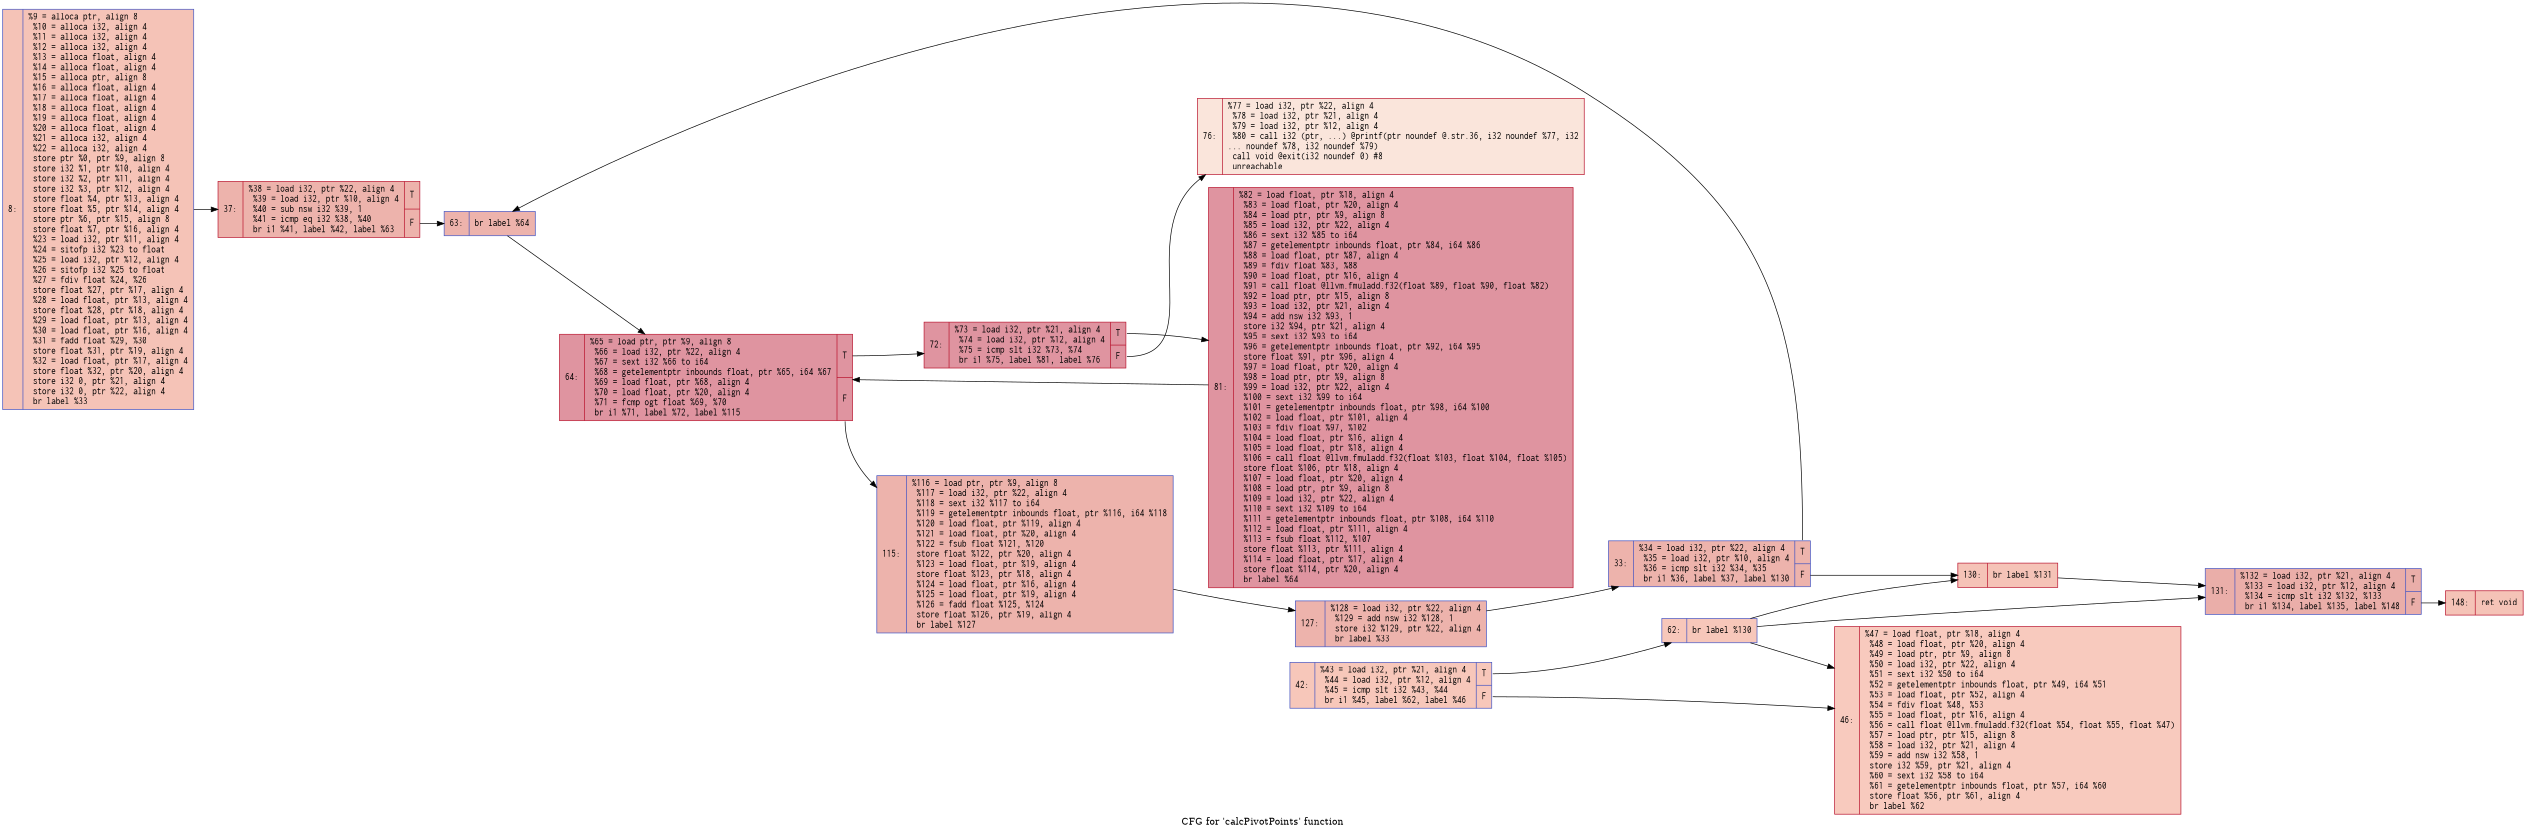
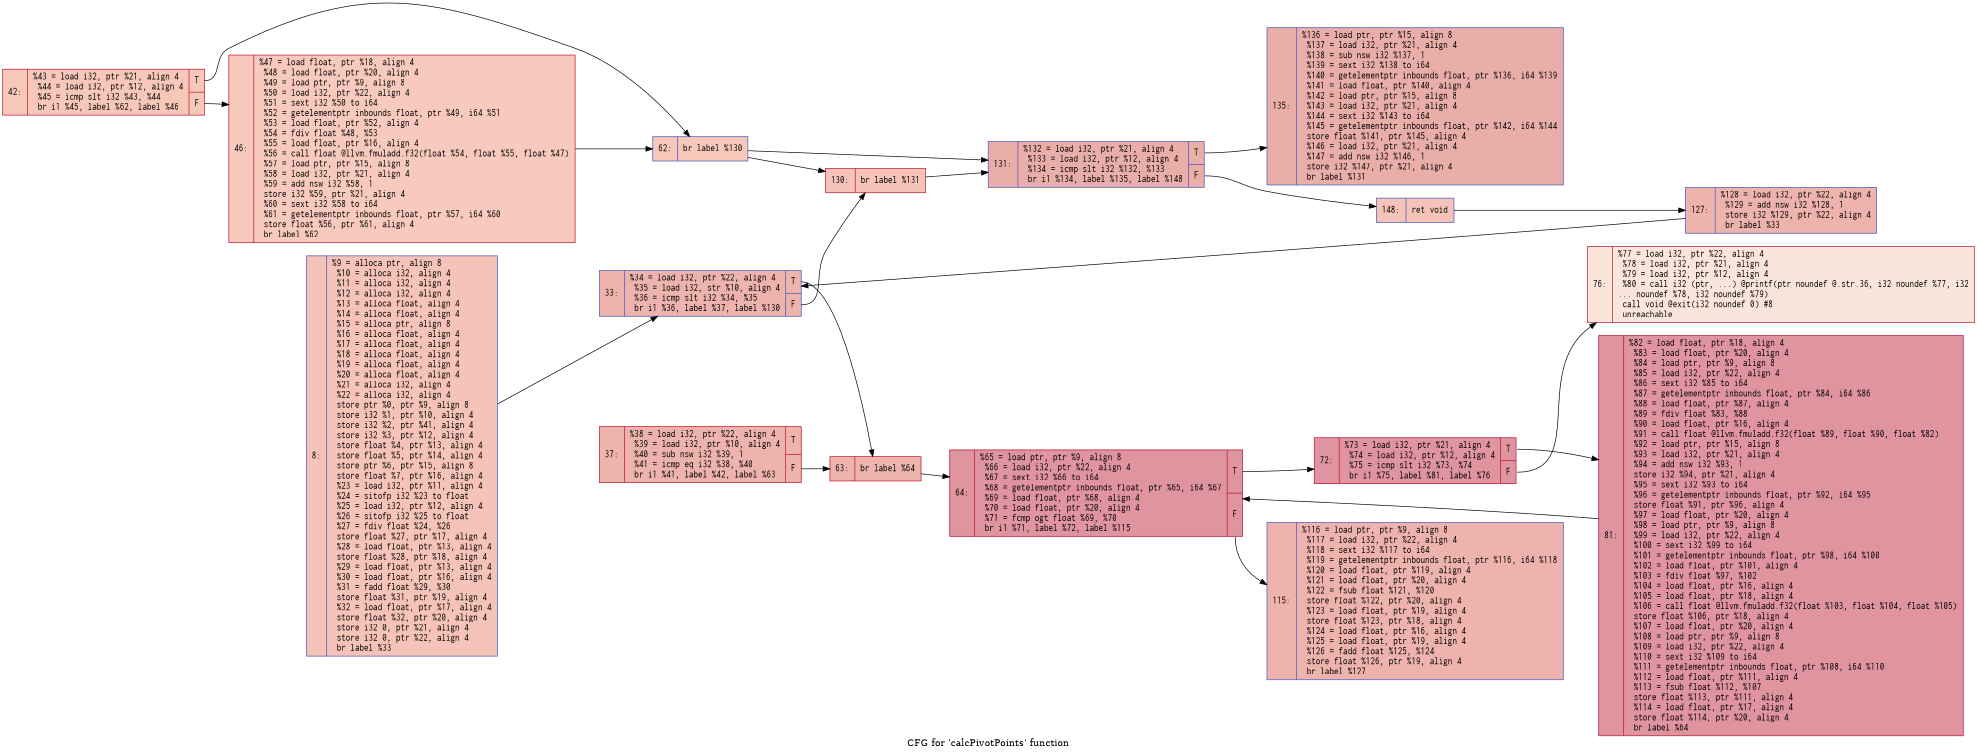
node "135:": added
node "8:": text "store i32 %2, ptr %11, align 4" -> "store i32 %2, ptr %41, align 4"
edge "8:" -> "37:": now "8:" -> "33:"
node "63:": color #3d50c3ff -> #b70d28ff
node "33:": text "%35 = load i32, ptr %10, align 4" -> "%35 = load i32, str %10, align 4"
edge "115:" -> "127:": now "148:" -> "127:"
node "148:": color #b70d28ff -> #3d50c3ff
edge "62:" -> "46:": reversed
node "42:": color #3d50c3ff -> #b70d28ff
